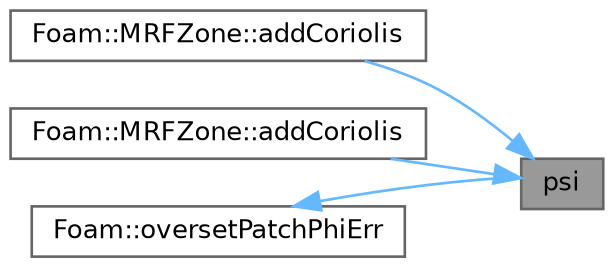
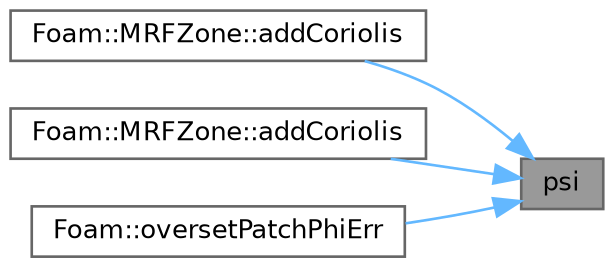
edge "psi" -> "Foam::oversetPatchPhiErr": reversed
